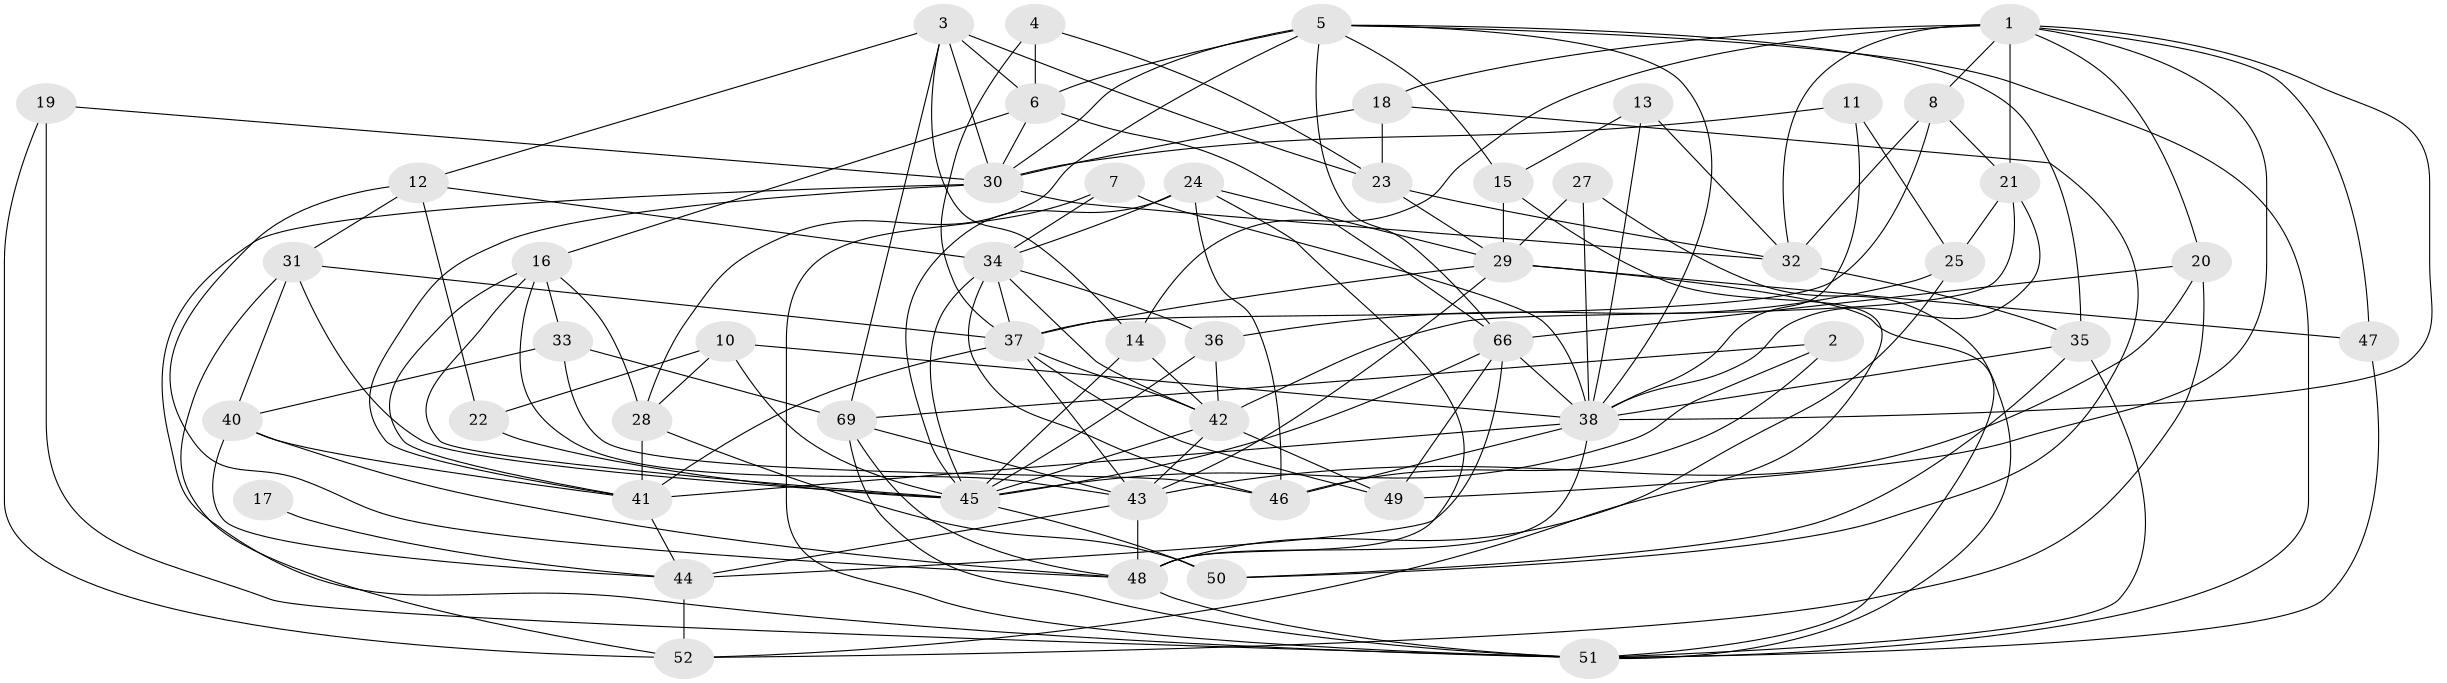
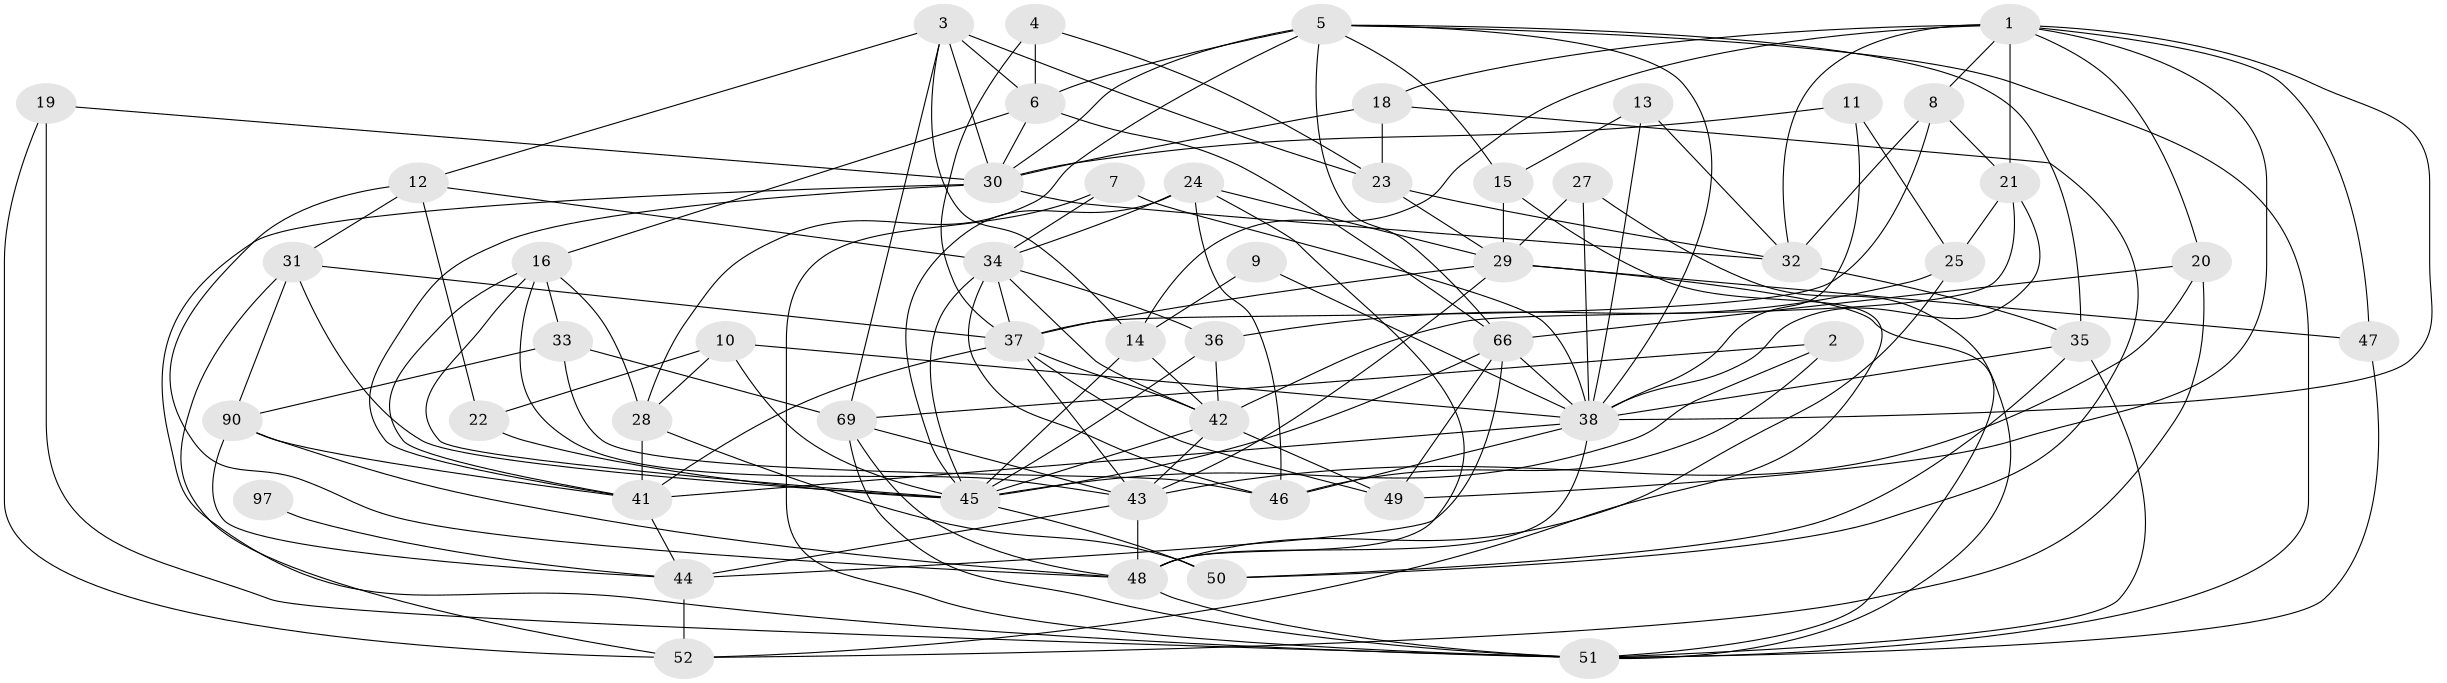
node "9": added
node "40": label "40" -> "90"
node "17": label "17" -> "97"
